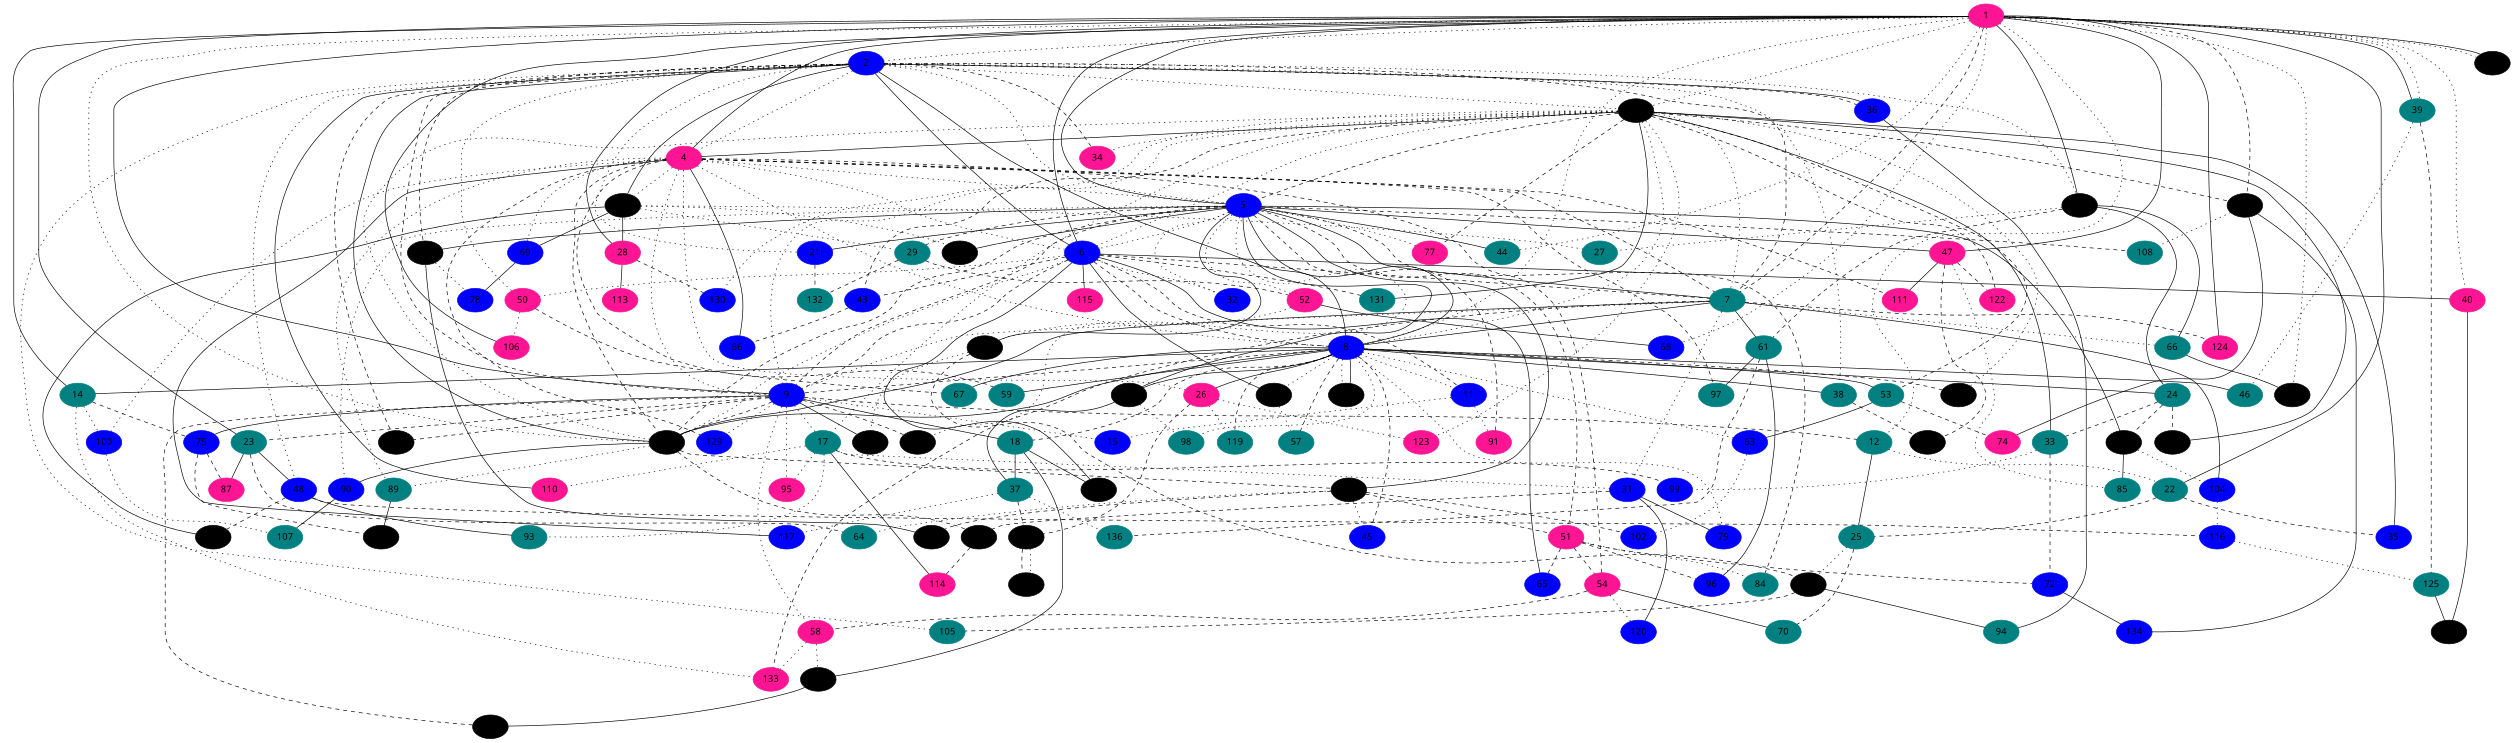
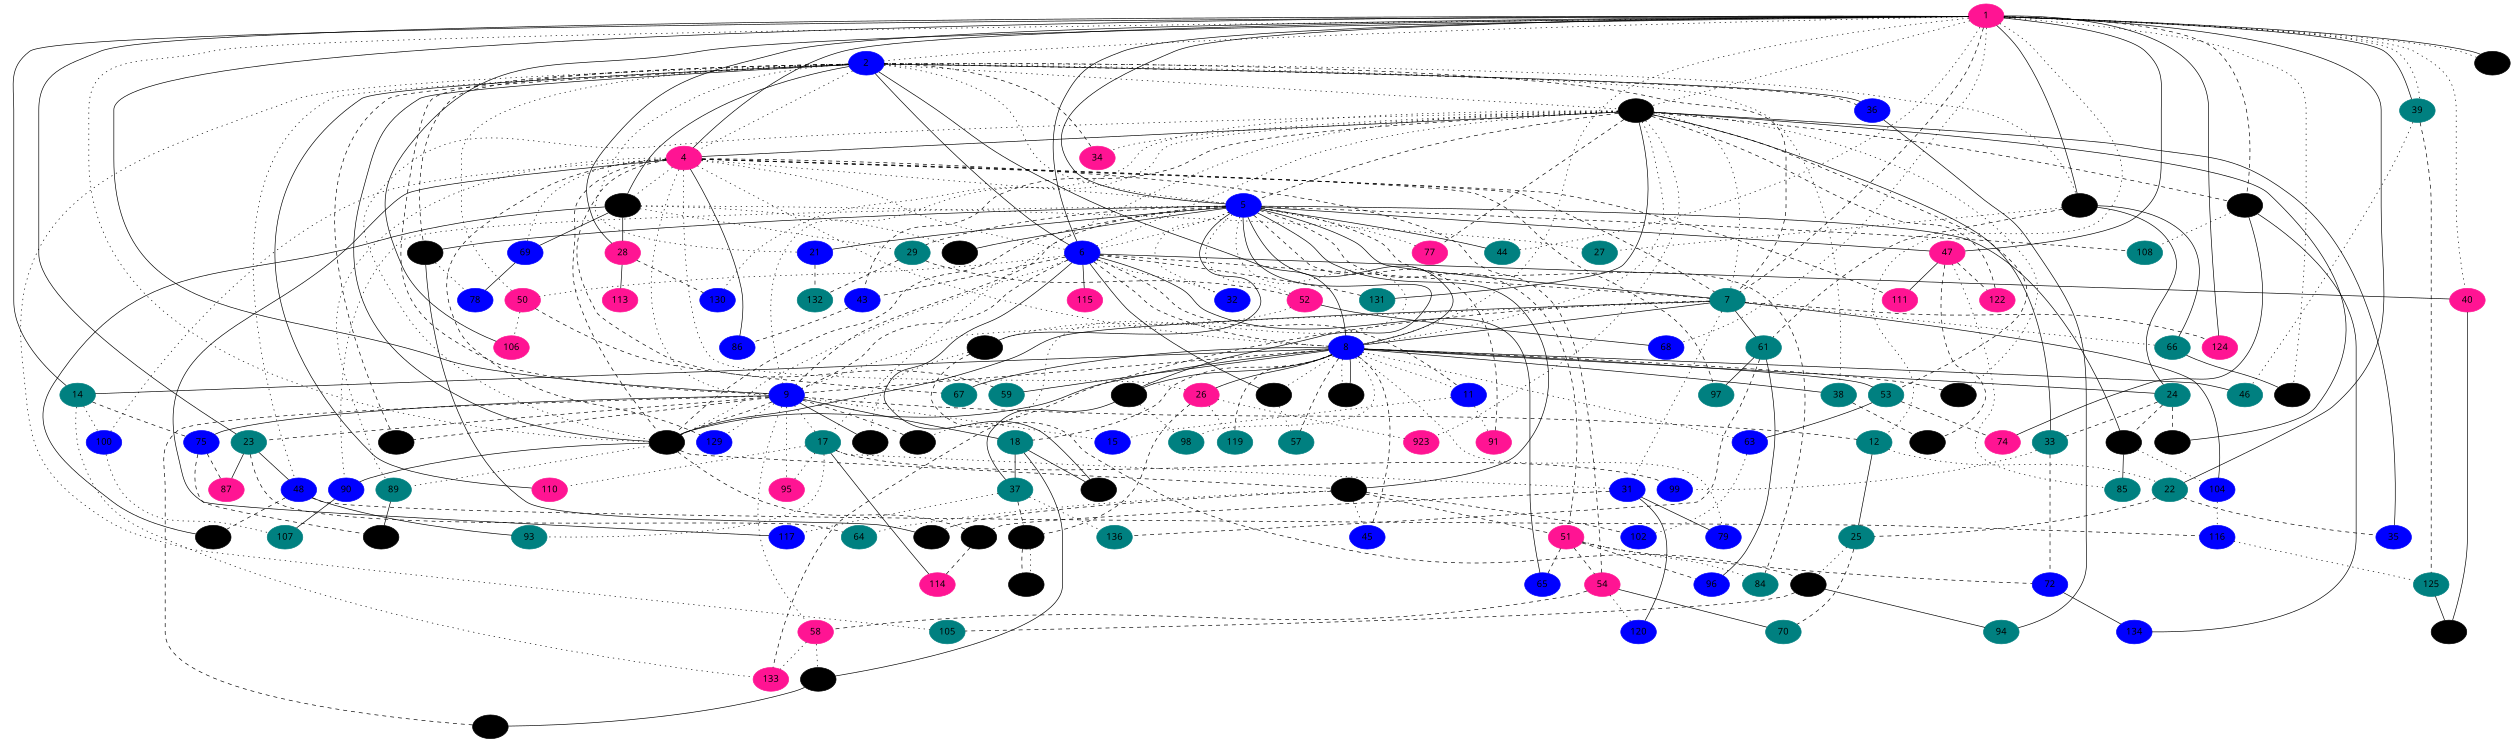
node "123": label "123" -> "923"
